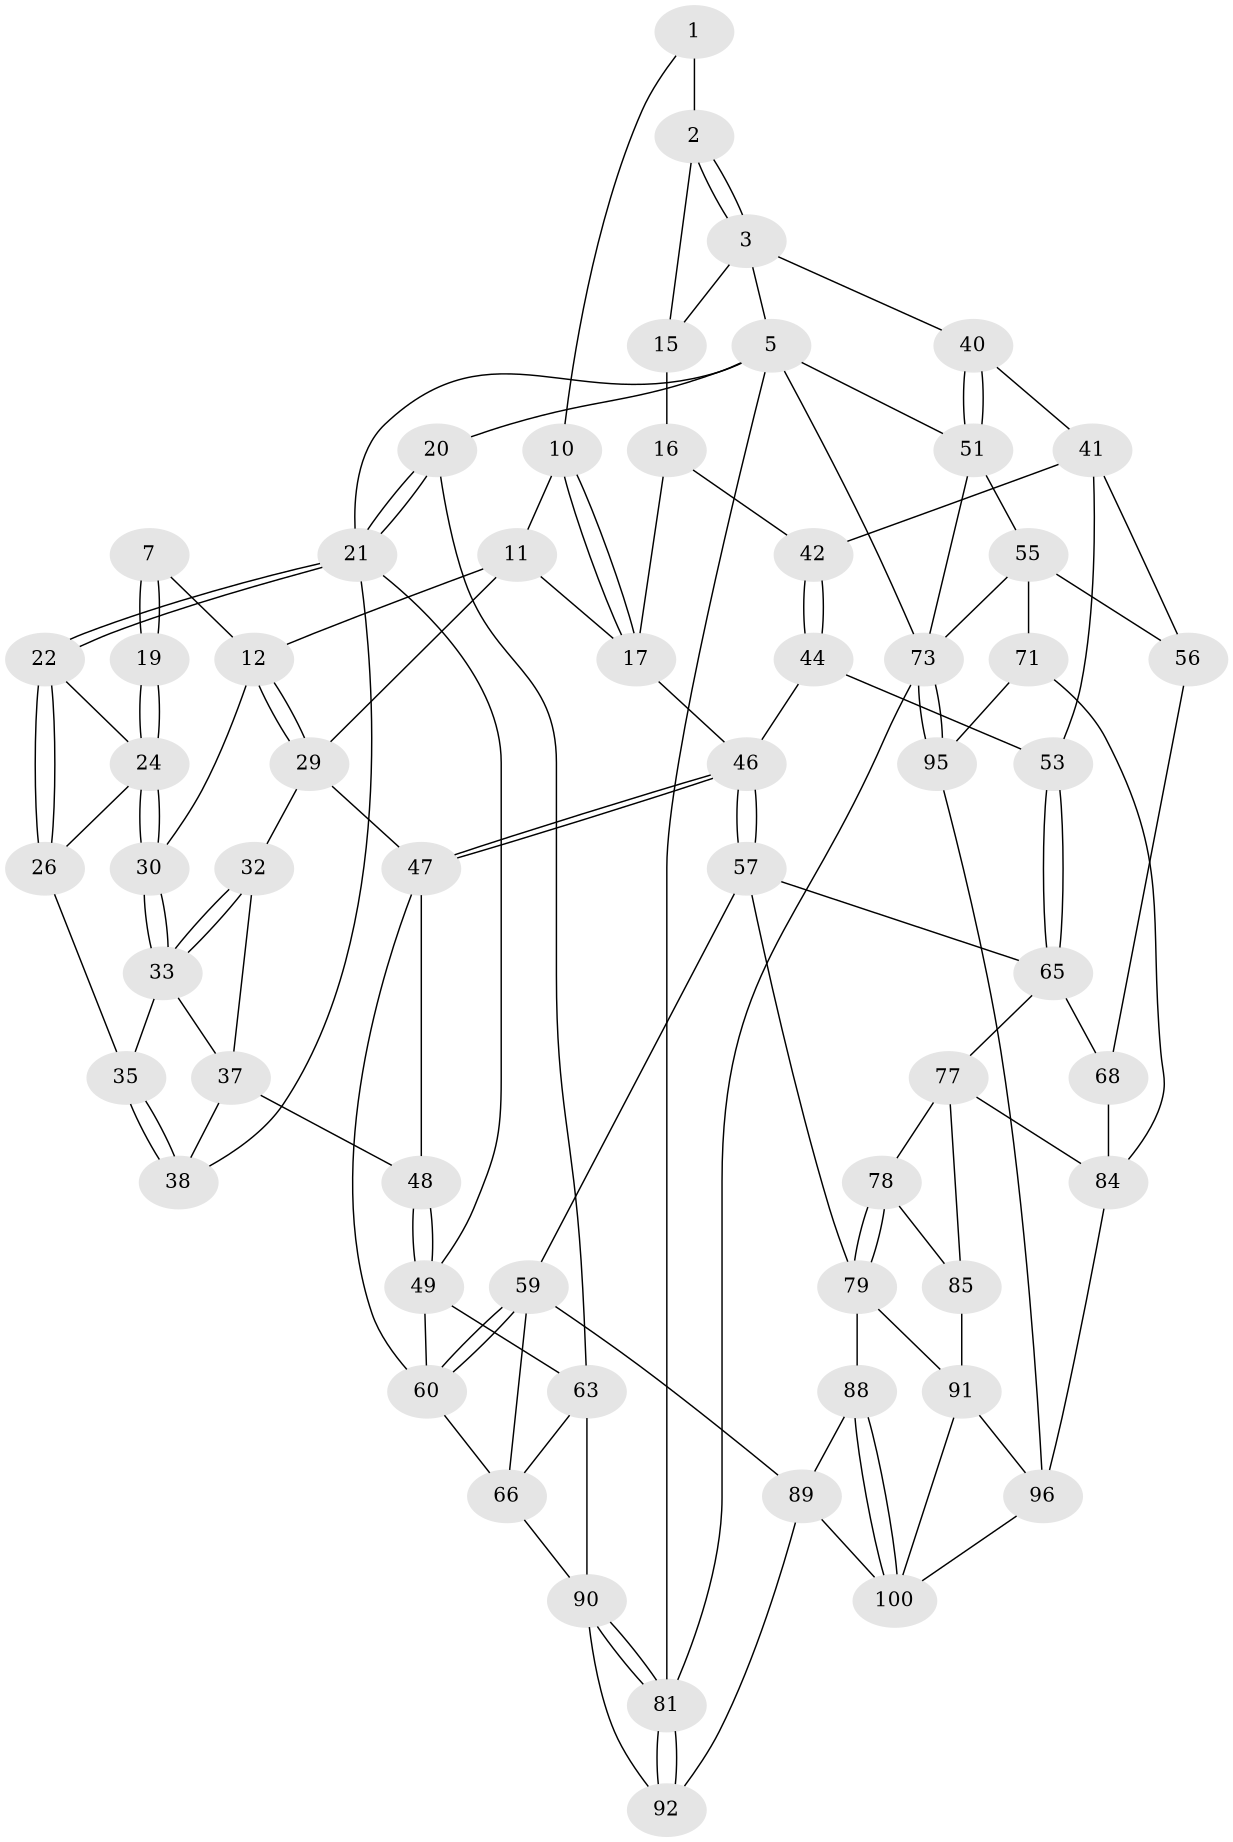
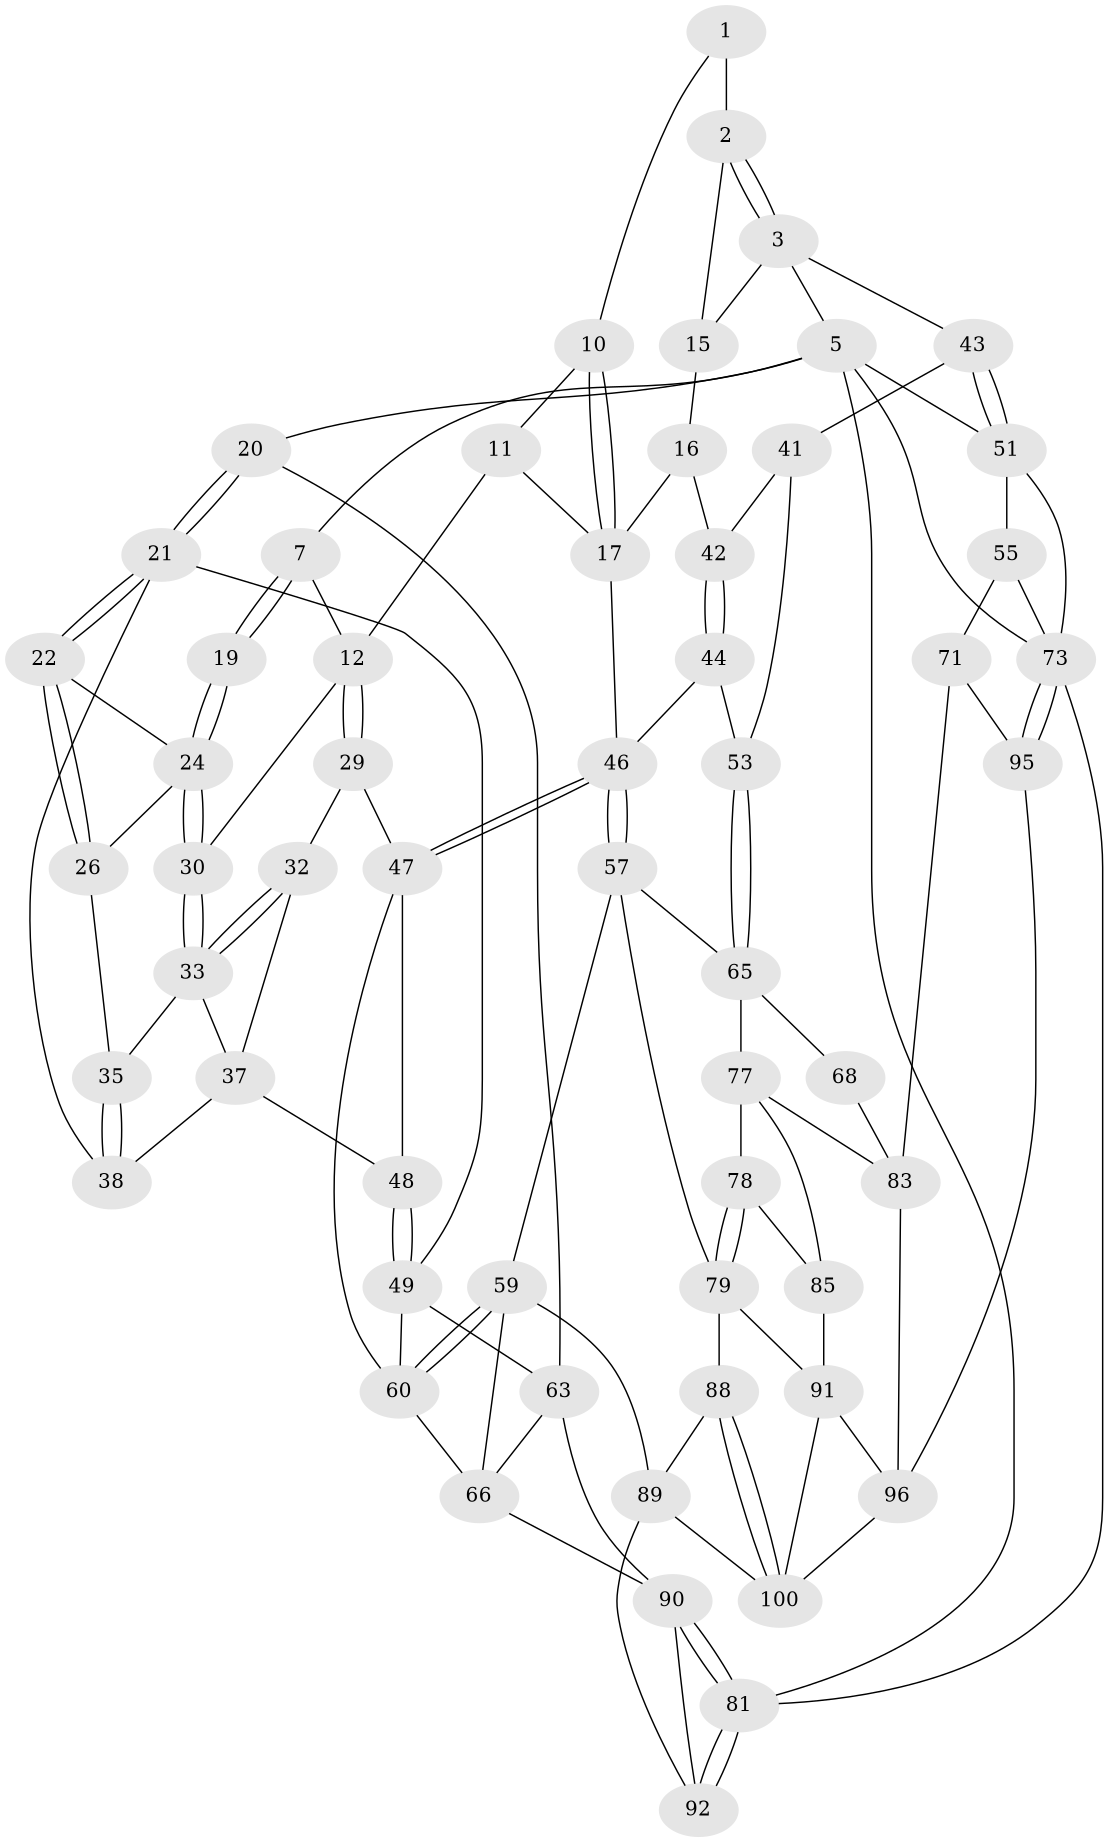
node "40": label "40" -> "43"
edge "5" -- "21": now "5" -- "7"
edge "11" -- "29": removed
node "56": removed
node "84": label "84" -> "83"
